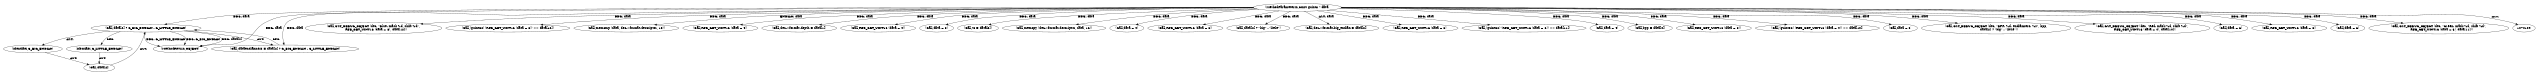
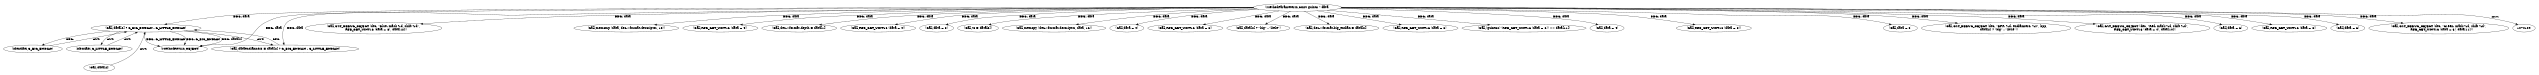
edge "(MethodParameterIn,const guint8 * data)" -> "(Call,memcmp (data, dec->format.descriptor, 13))": label "ENDIAN: data" -> "DDG: data"
edge "(MethodParameterIn,const guint8 * data)" -> "(Call,dec->format.big_endian = data[2])": label "AST: data" -> "DDG: data"
node "(Call,(guint32) (RFB_GET_UINT16 (data + 8)) << data[12])": removed
node "(Call,bpp = data[0])": removed
node "(Call,(guint32) (RFB_GET_UINT16 (data + 4)) << data[10])": removed
edge "(Call,data[2] ? G_BIG_ENDIAN : G_LITTLE_ENDIAN)" -> "(Identifier,G_BIG_ENDIAN)": label "AST: " -> "CFG: "
edge "(Call,data[2] ? G_BIG_ENDIAN : G_LITTLE_ENDIAN)" -> "(Identifier,G_LITTLE_ENDIAN)": label "CFG: " -> "AST: "
edge "(Identifier,G_LITTLE_ENDIAN)" -> "(Call,data[2])": now "(Identifier,G_LITTLE_ENDIAN)" -> "(Call,data[2] ? G_BIG_ENDIAN : G_LITTLE_ENDIAN)"
edge "(Identifier,G_BIG_ENDIAN)" -> "(Call,data[2])": now "(Identifier,G_BIG_ENDIAN)" -> "(Call,data[2] ? G_BIG_ENDIAN : G_LITTLE_ENDIAN)"
